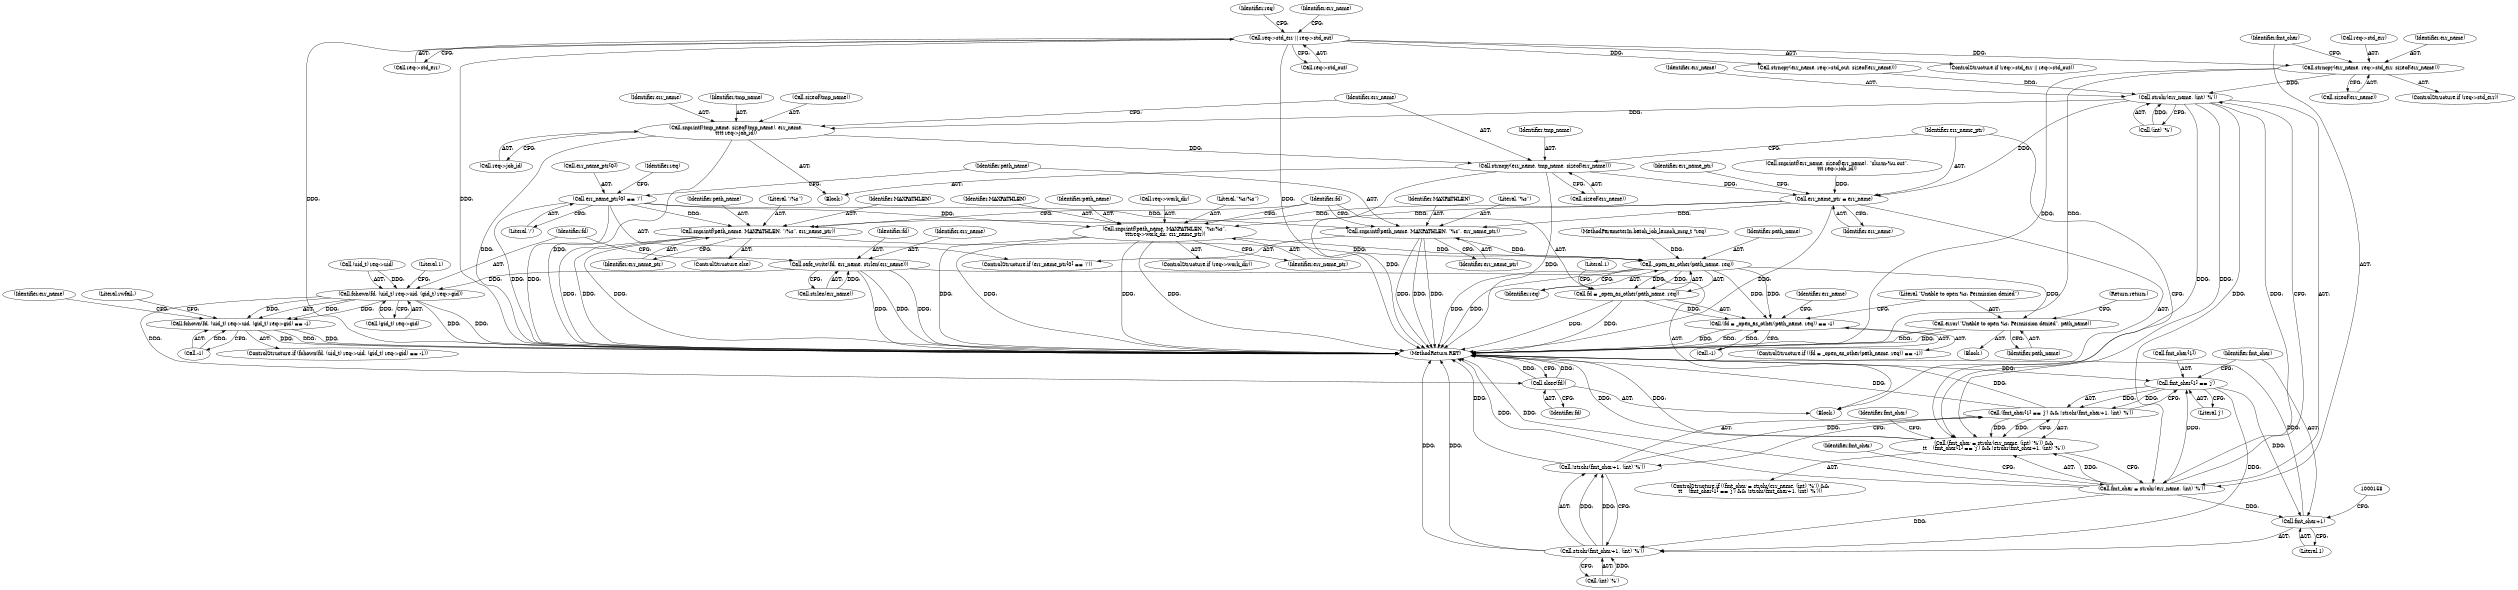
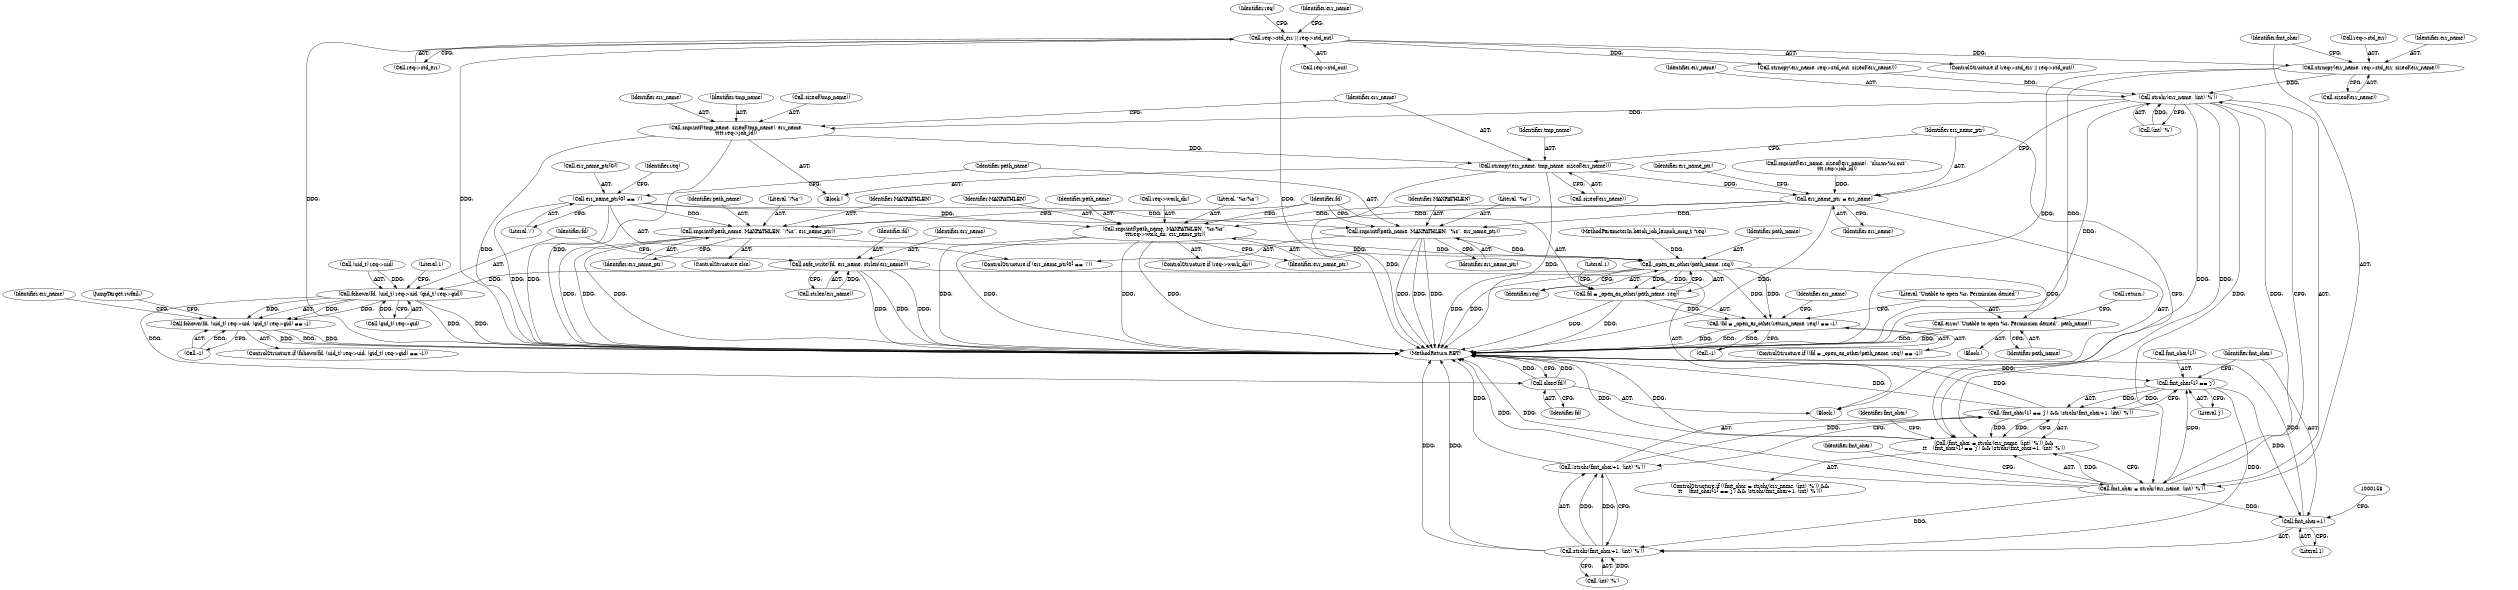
edge "(Call,req->std_err || req->std_out)" -> "(Call,req->std_out)": removed, label "CFG:"
node "(ControlStructure,if (req->std_err))": removed
edge "(Call,strchr(err_name, (int) '%'))" -> "(Call,err_name_ptr = err_name)": label "DDG: " -> "CFG: "
node "(Call,req->job_id)": removed
edge "(Call,fd = _open_as_other(path_name, req))" -> "(Call,_open_as_other(path_name, req))": label "AST: " -> "CFG: "
node "(Literal,rwfail:)": label "(Literal,rwfail:)" -> "(JumpTarget,rwfail:)"
node "(Return,return;)": label "(Return,return;)" -> "(Call,return;)"
node "(Call,(fd = _open_as_other(path_name, req)) == -1)": label "(Call,(fd = _open_as_other(path_name, req)) == -1)" -> "(Call,(fd = _open_as_other(return_name, req)) == -1)"
edge "(Call,strchr(err_name, (int) '%'))" -> "(MethodReturn,RET)": added, label "DDG:"
